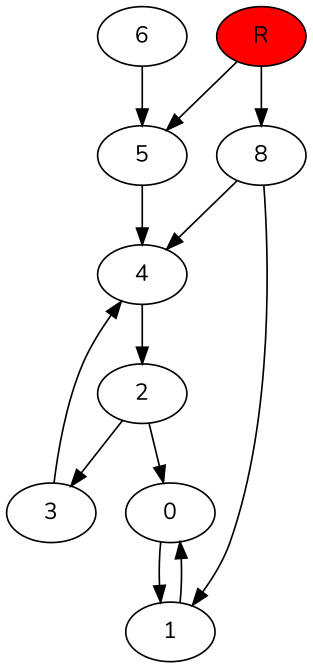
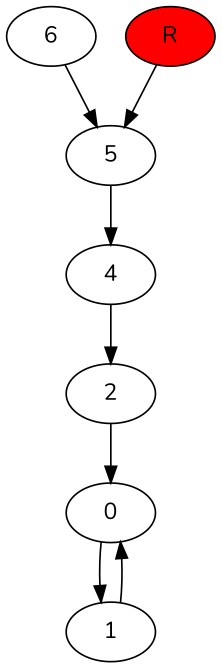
node "8": removed
node "3": removed
